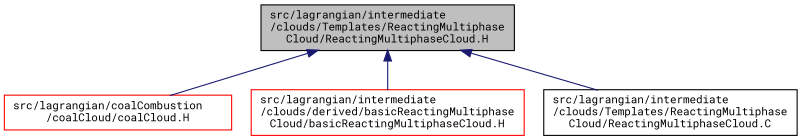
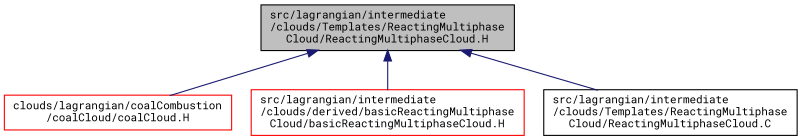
node "src/lagrangian/coalCombustion /coalCloud/coalCloud.H": label "src/lagrangian/coalCombustion /coalCloud/coalCloud.H" -> "clouds/lagrangian/coalCombustion /coalCloud/coalCloud.H"
